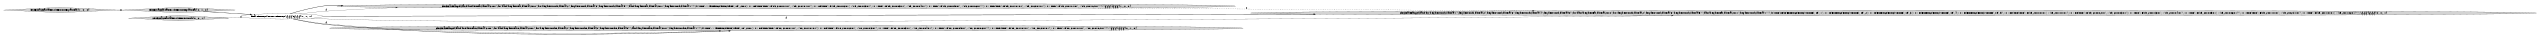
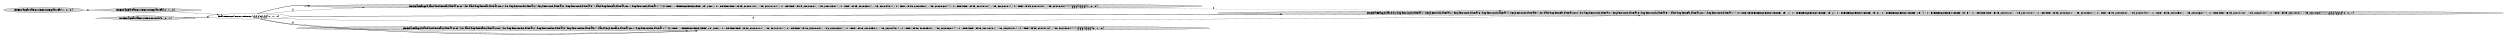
node "testExtractPartialRewriteForNotEqualsYear['1', '0', '0']": shape diamond -> ellipse
edge "testExtractPartialRewriteForNotEqualsYear['0', '1', '0']" -> "final Fixture2 f = new Fixture2()@@@3@@@['1', '1', '1']": style bold -> solid
edge "testExtractPartialRewriteForInMonth['0', '0', '1']" -> "final Fixture2 f = new Fixture2()@@@3@@@['1', '1', '1']": style solid -> bold
